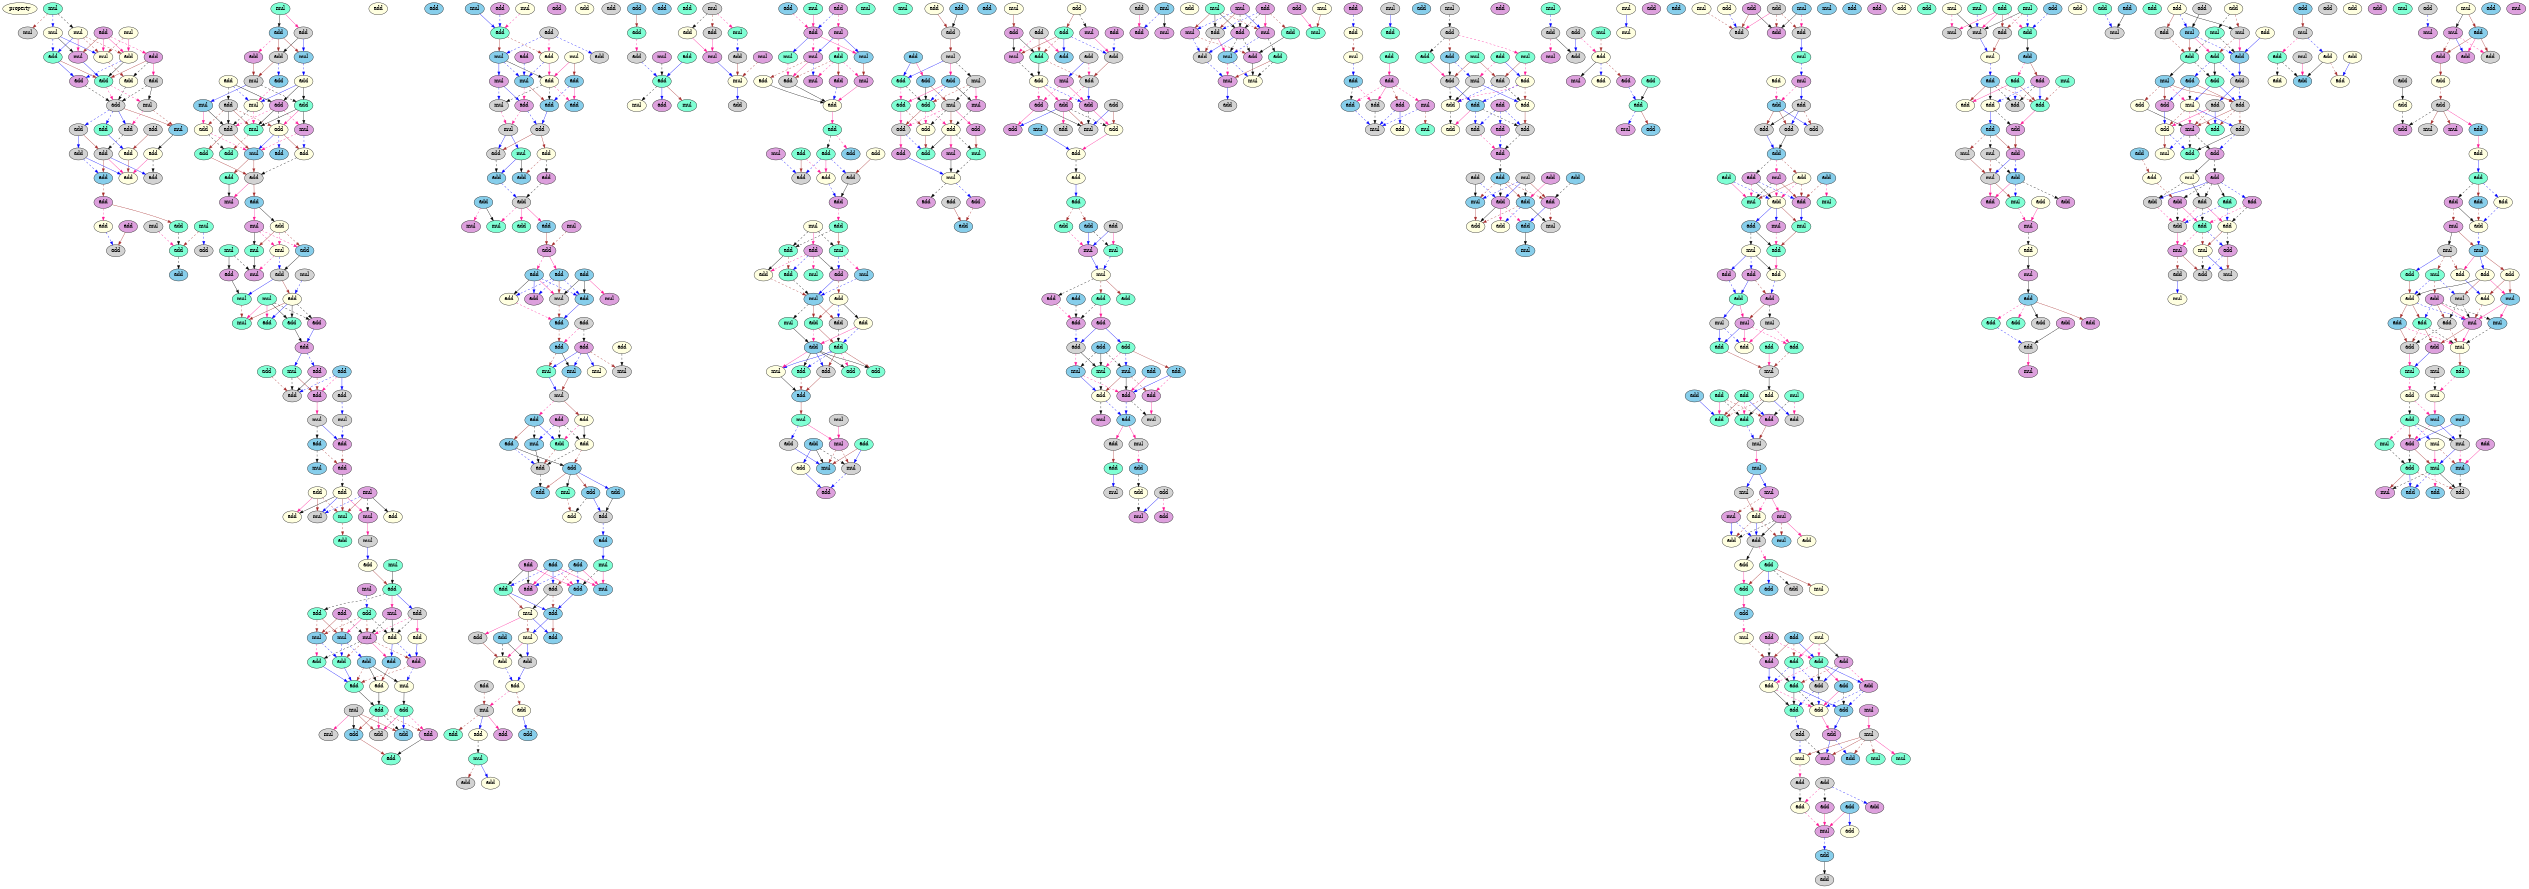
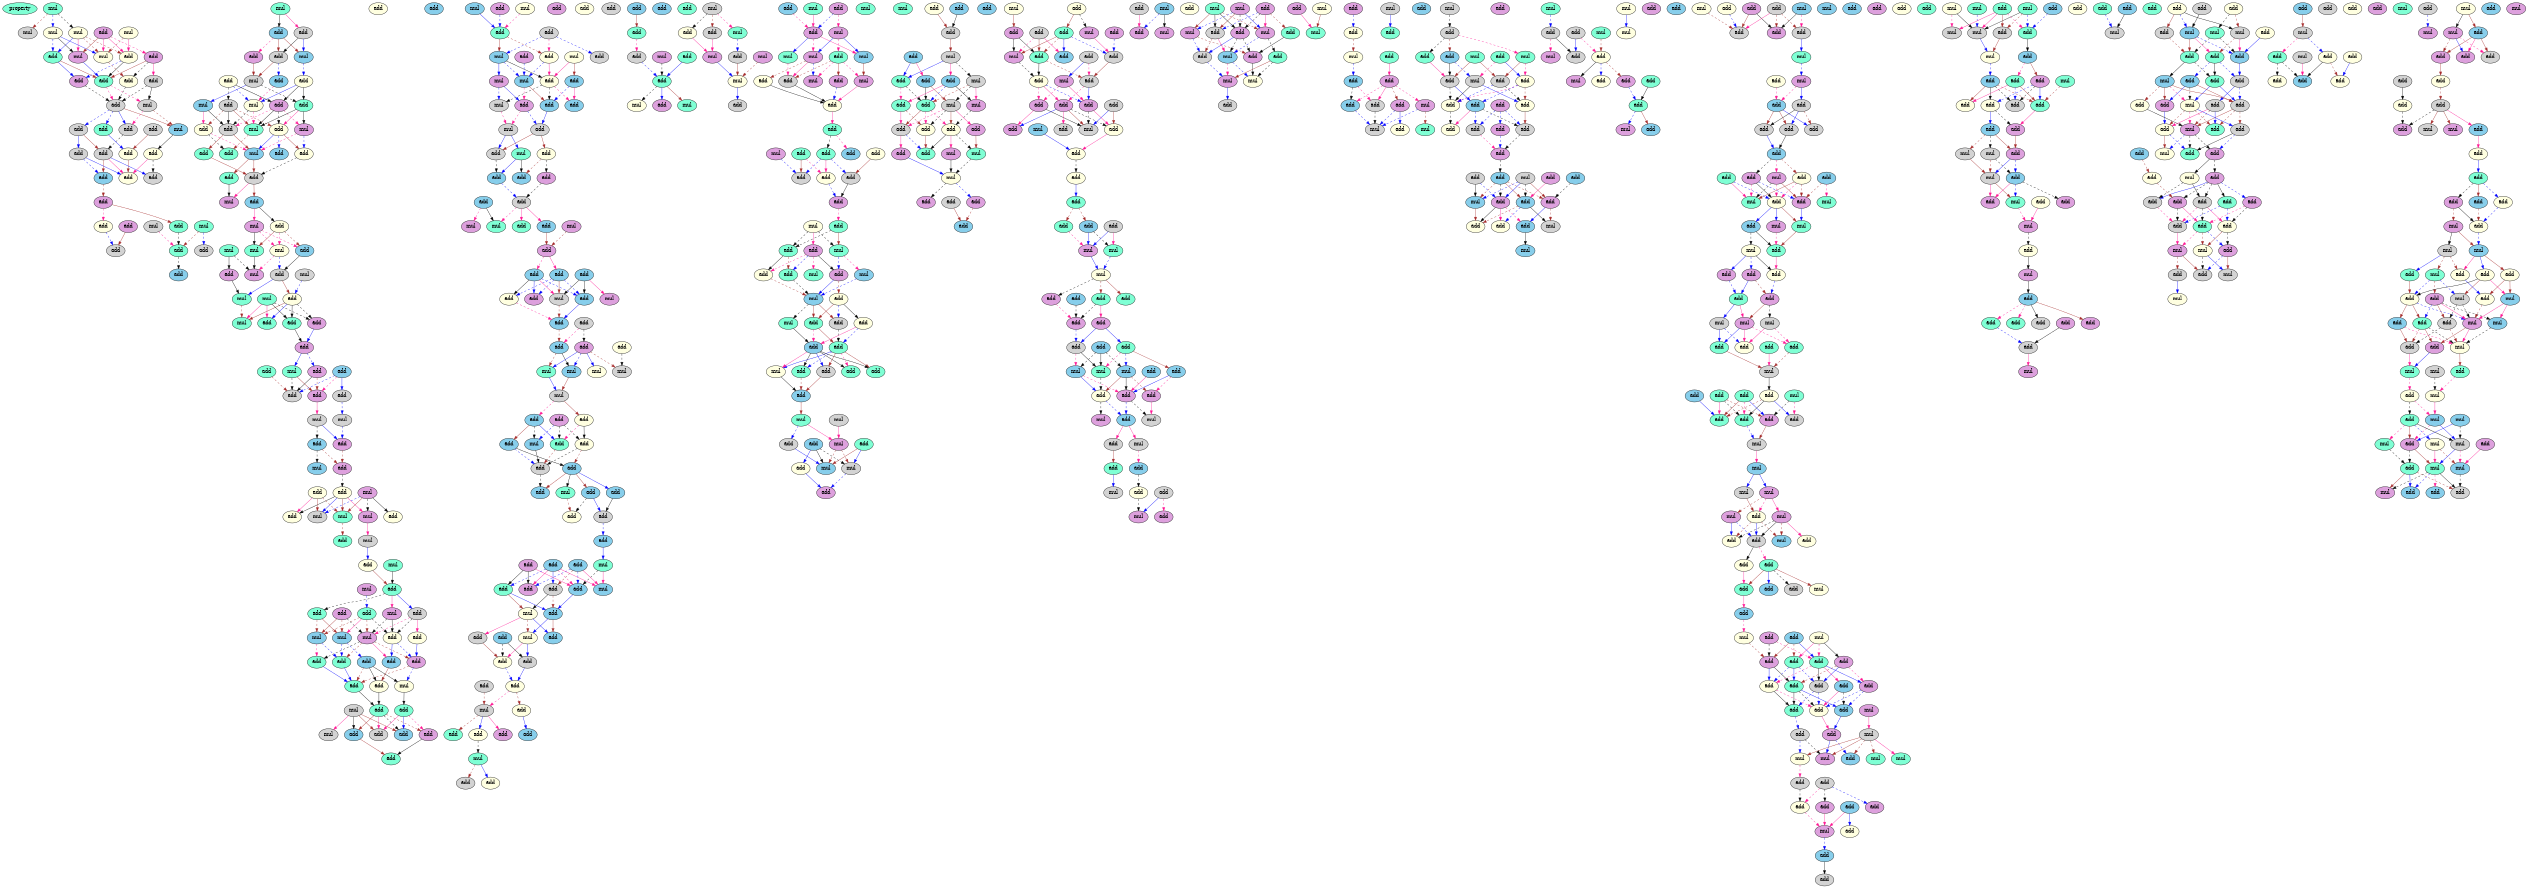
node "property": fillcolor lightyellow -> aquamarine
